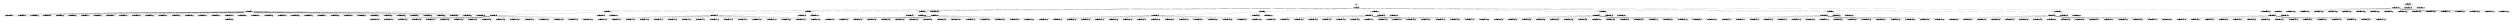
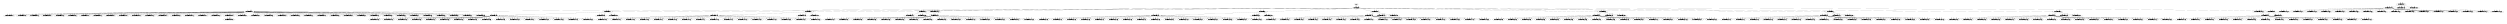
node "$root.aes_main.r9.a1.q9": removed
